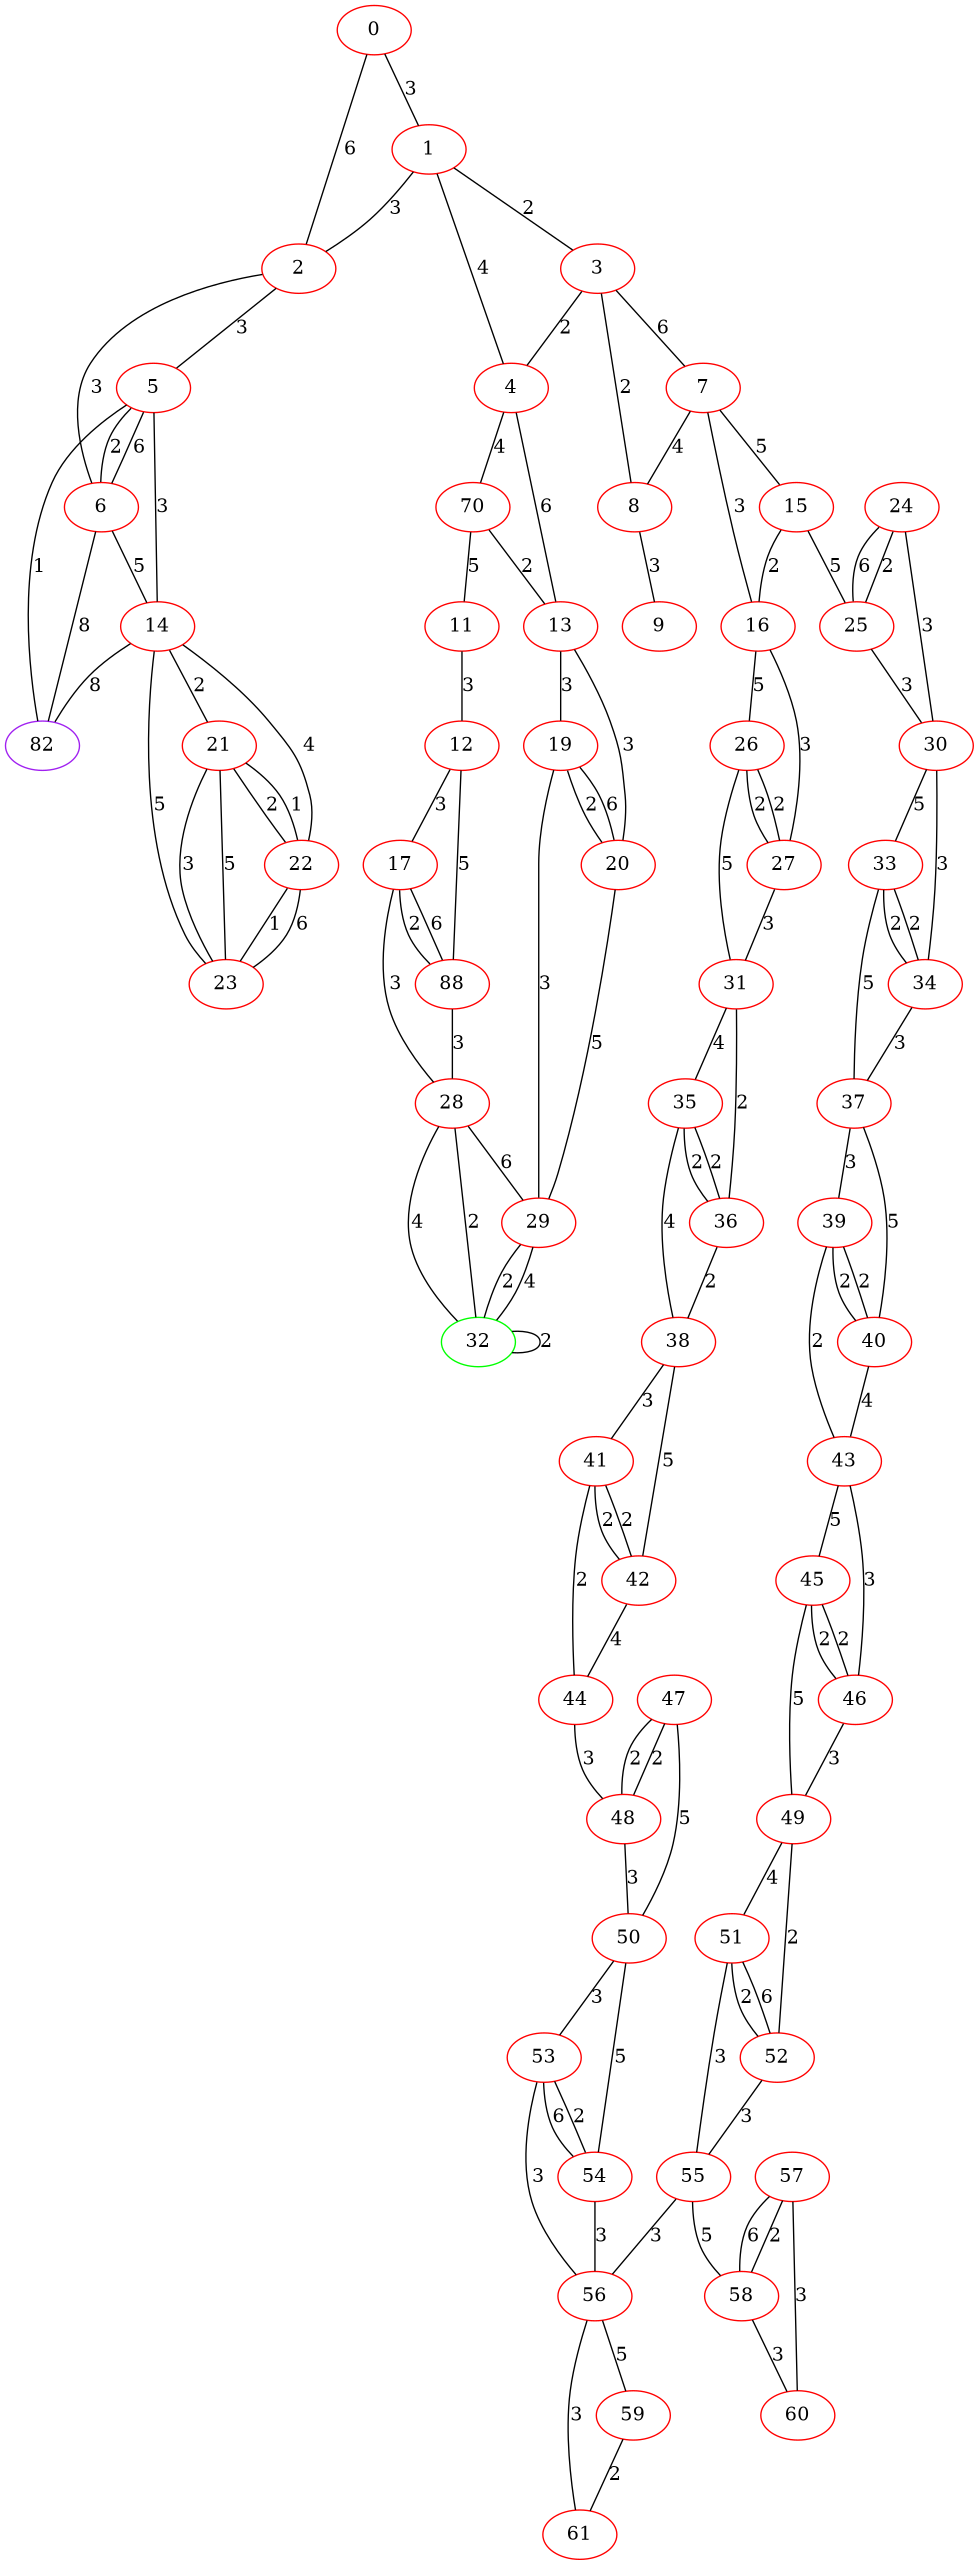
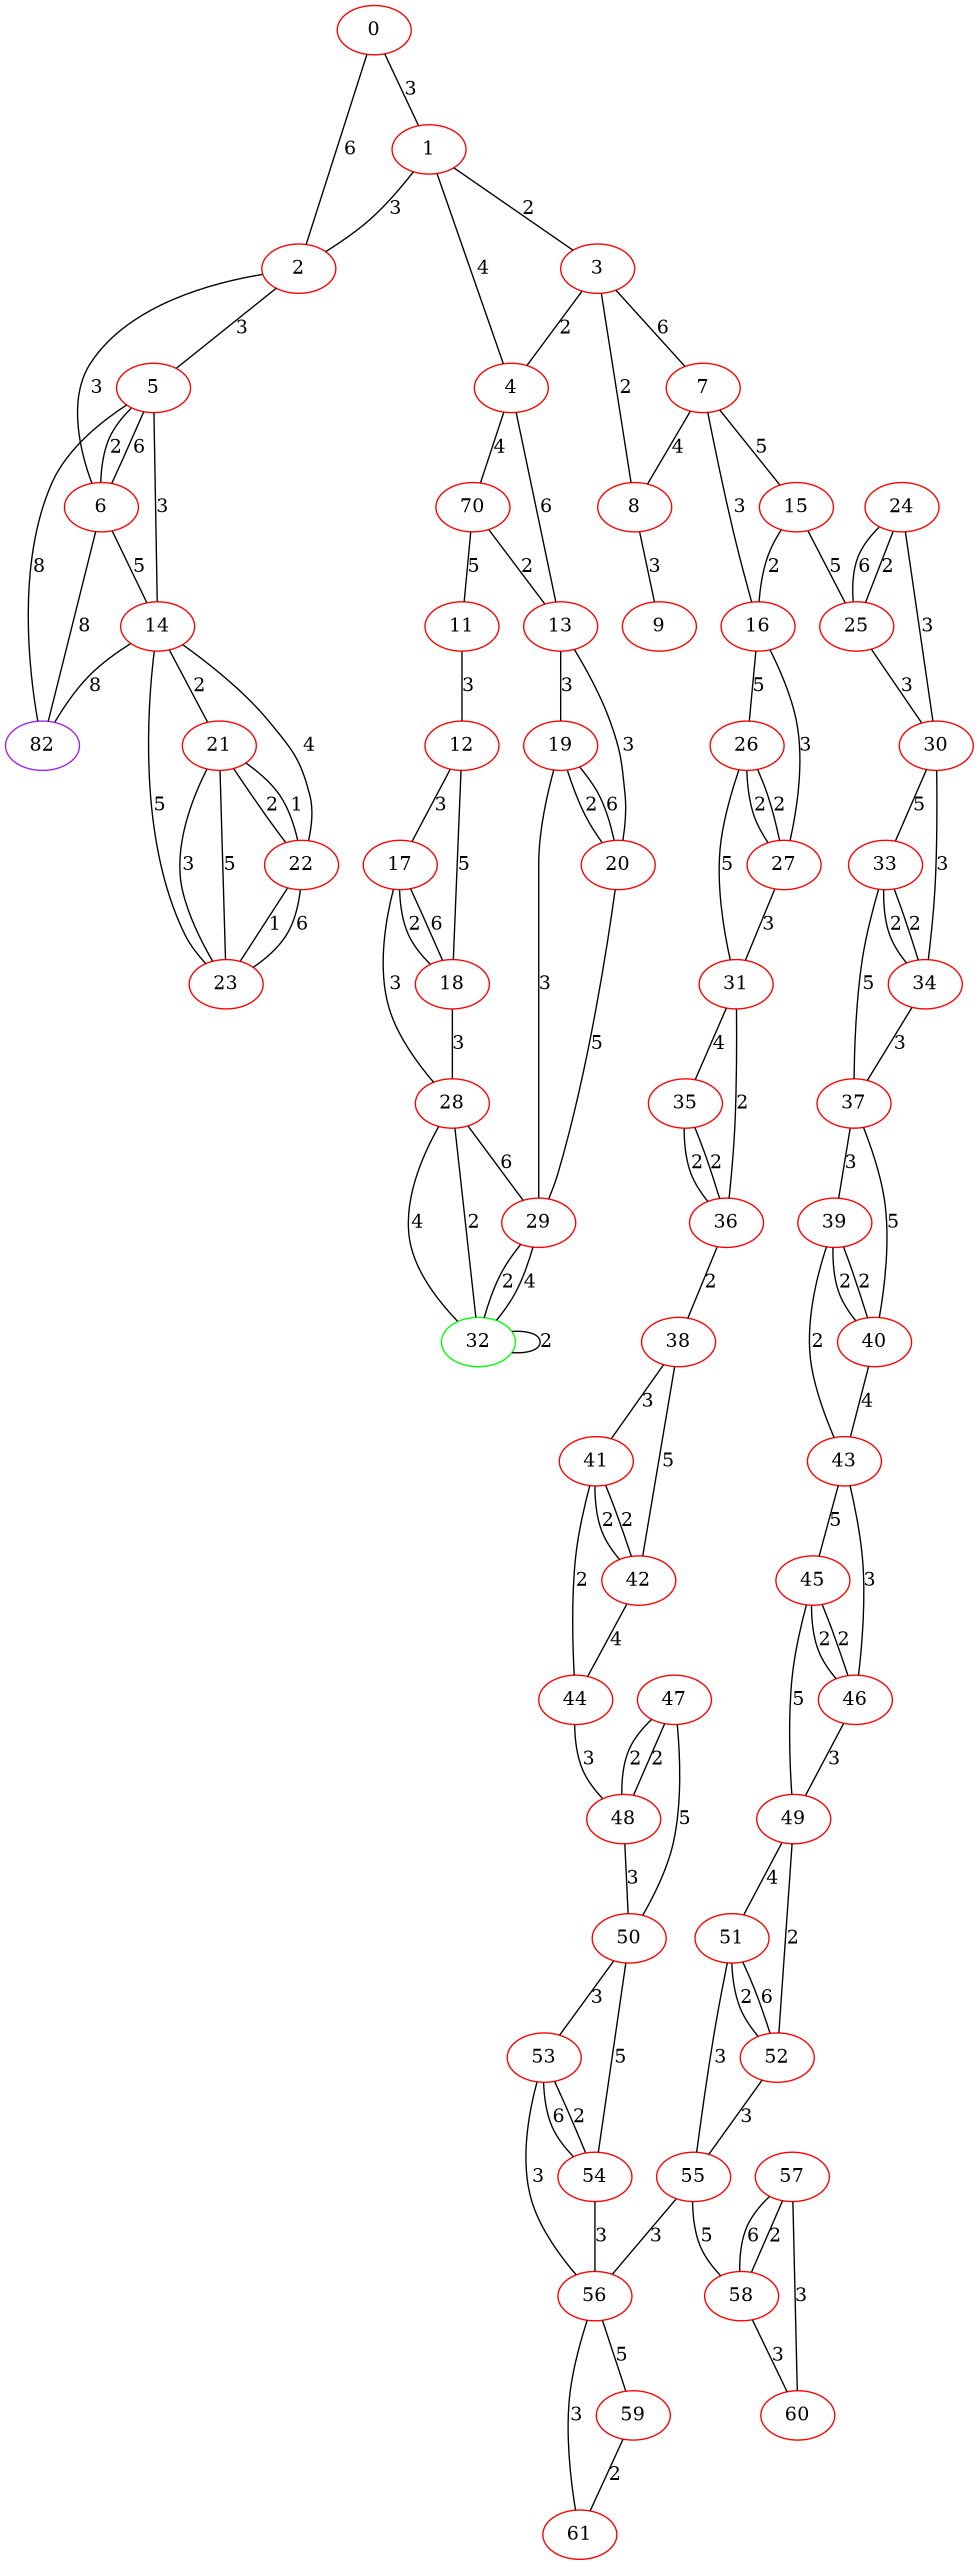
edge "5" -- "82": label "1" -> "8"
node "88": label "88" -> "18"
edge "35" -- "38": removed, label "4"
